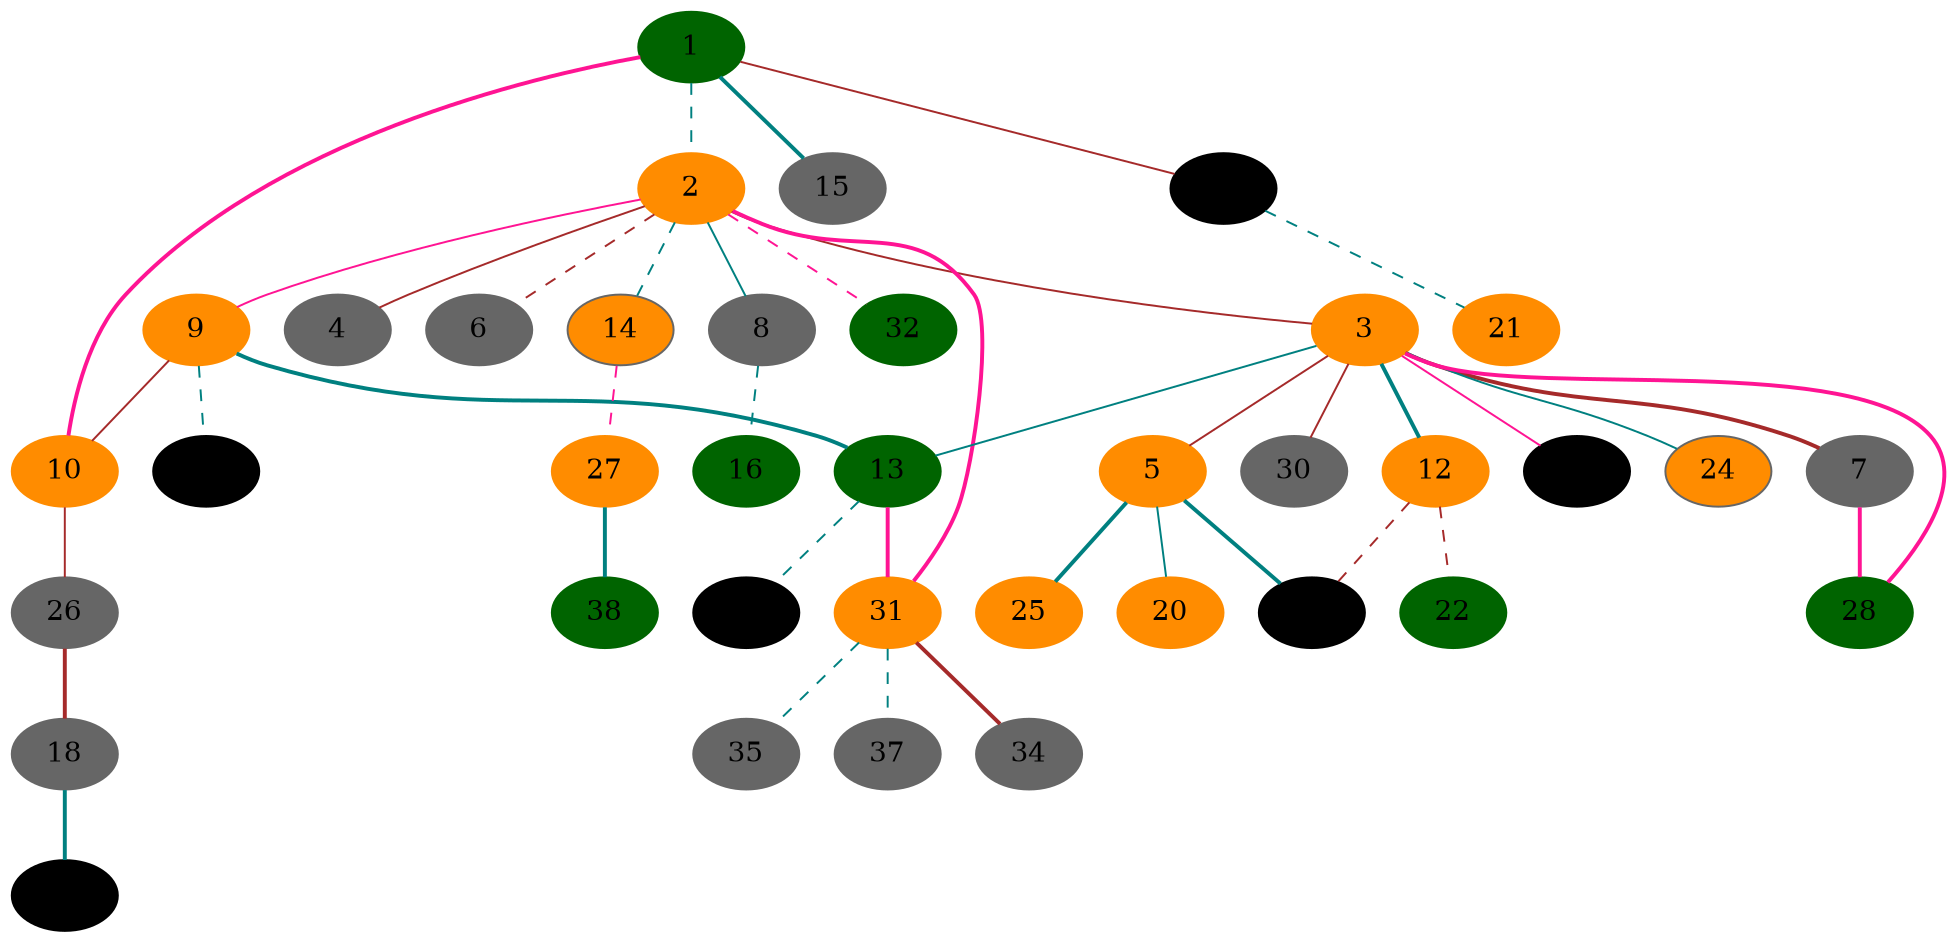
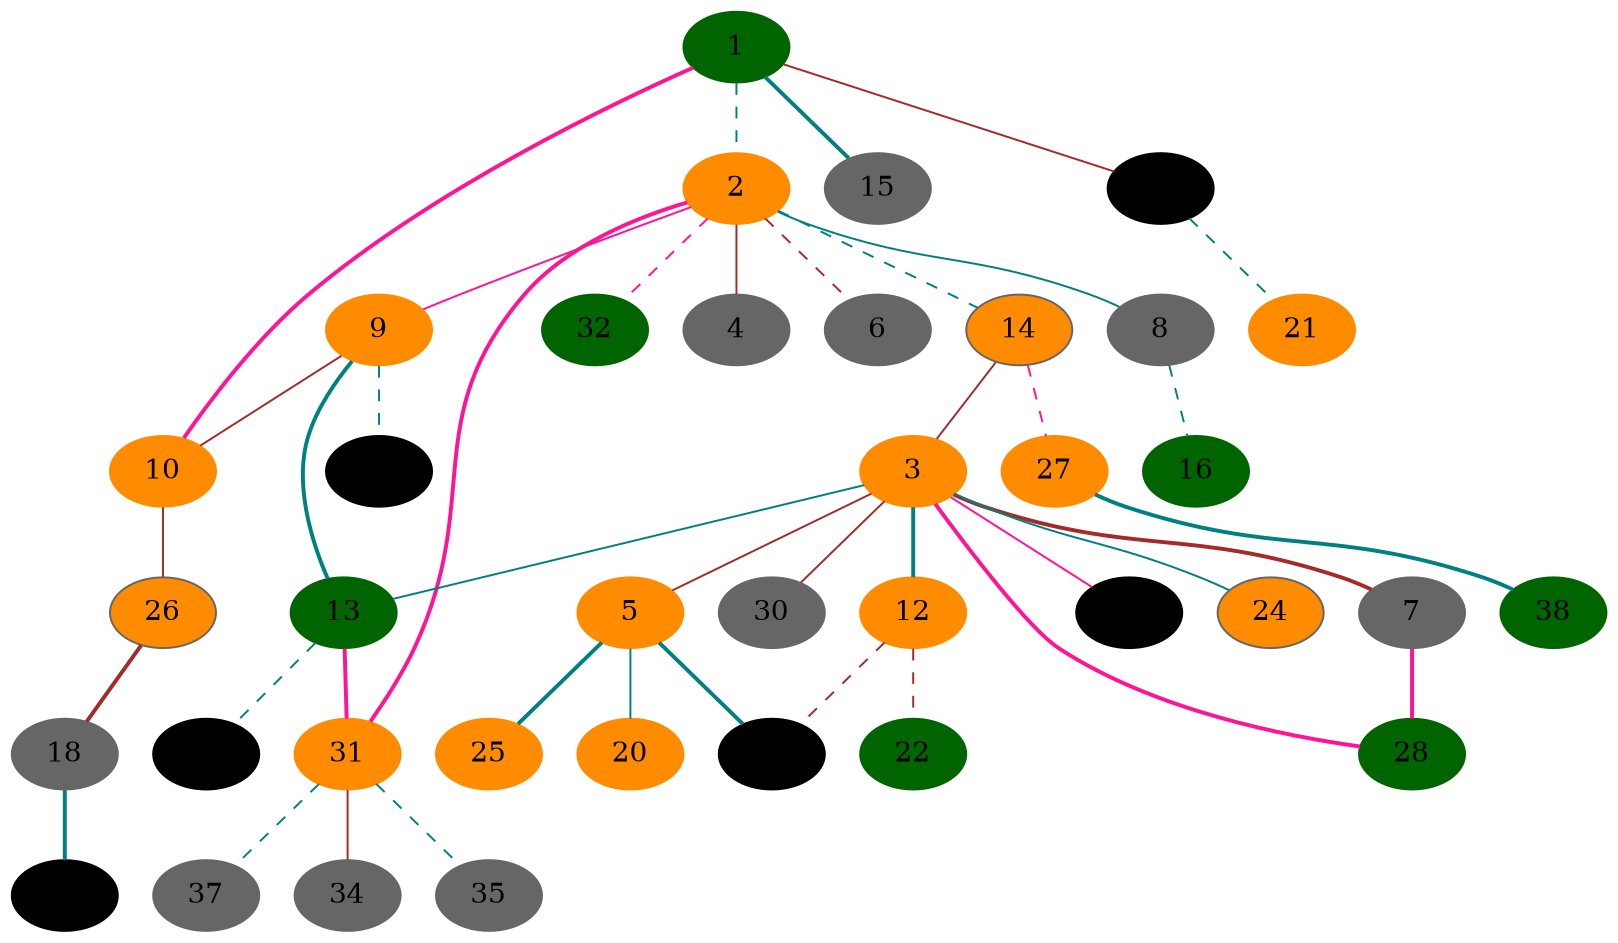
edge "2" -- "3": now "14" -- "3"
node "26": fillcolor gray40 -> darkorange
edge "31" -- "34": style bold -> solid
